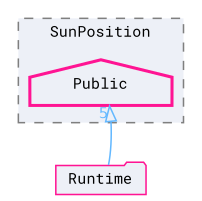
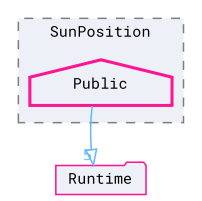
edge "Runtime" -> "Public": reversed
